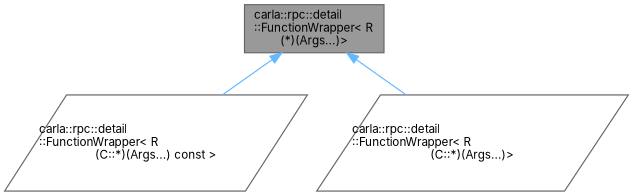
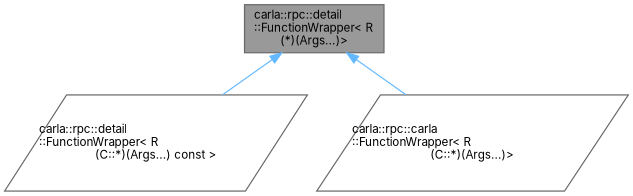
node "carla::rpc::detail ::FunctionWrapper< R (C::*)(Args...)>": label "carla::rpc::detail ::FunctionWrapper< R (C::*)(Args...)>" -> "carla::rpc::carla ::FunctionWrapper< R (C::*)(Args...)>"
